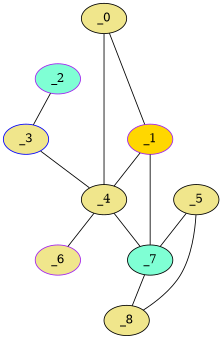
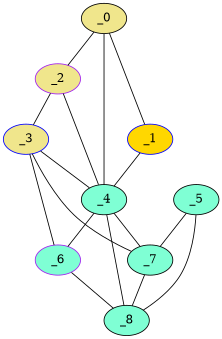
edge "_0" -- "_2": added
node "_2": fillcolor aquamarine -> khaki
edge "_2" -- "_4": added
node "_1": color purple -> blue
edge "_3" -- "_6": added
node "_4": fillcolor khaki -> aquamarine
edge "_1" -- "_7": now "_3" -- "_7"
node "_5": fillcolor khaki -> aquamarine
node "_6": fillcolor khaki -> aquamarine
edge "_4" -- "_8": added
edge "_6" -- "_8": added
node "_8": fillcolor khaki -> aquamarine
